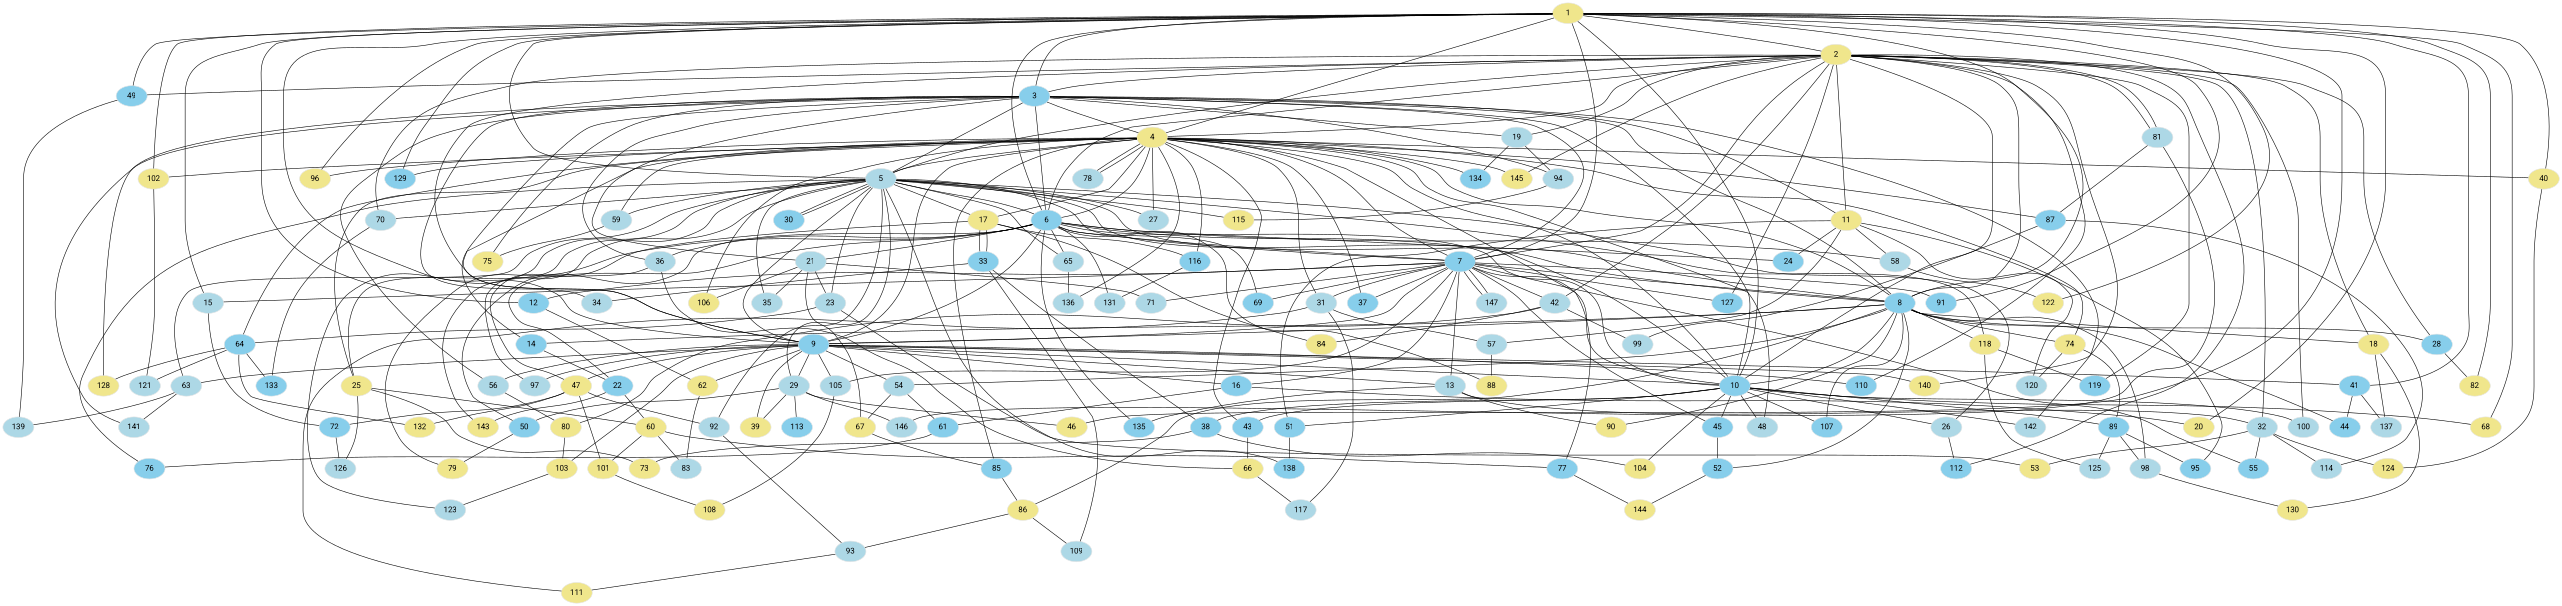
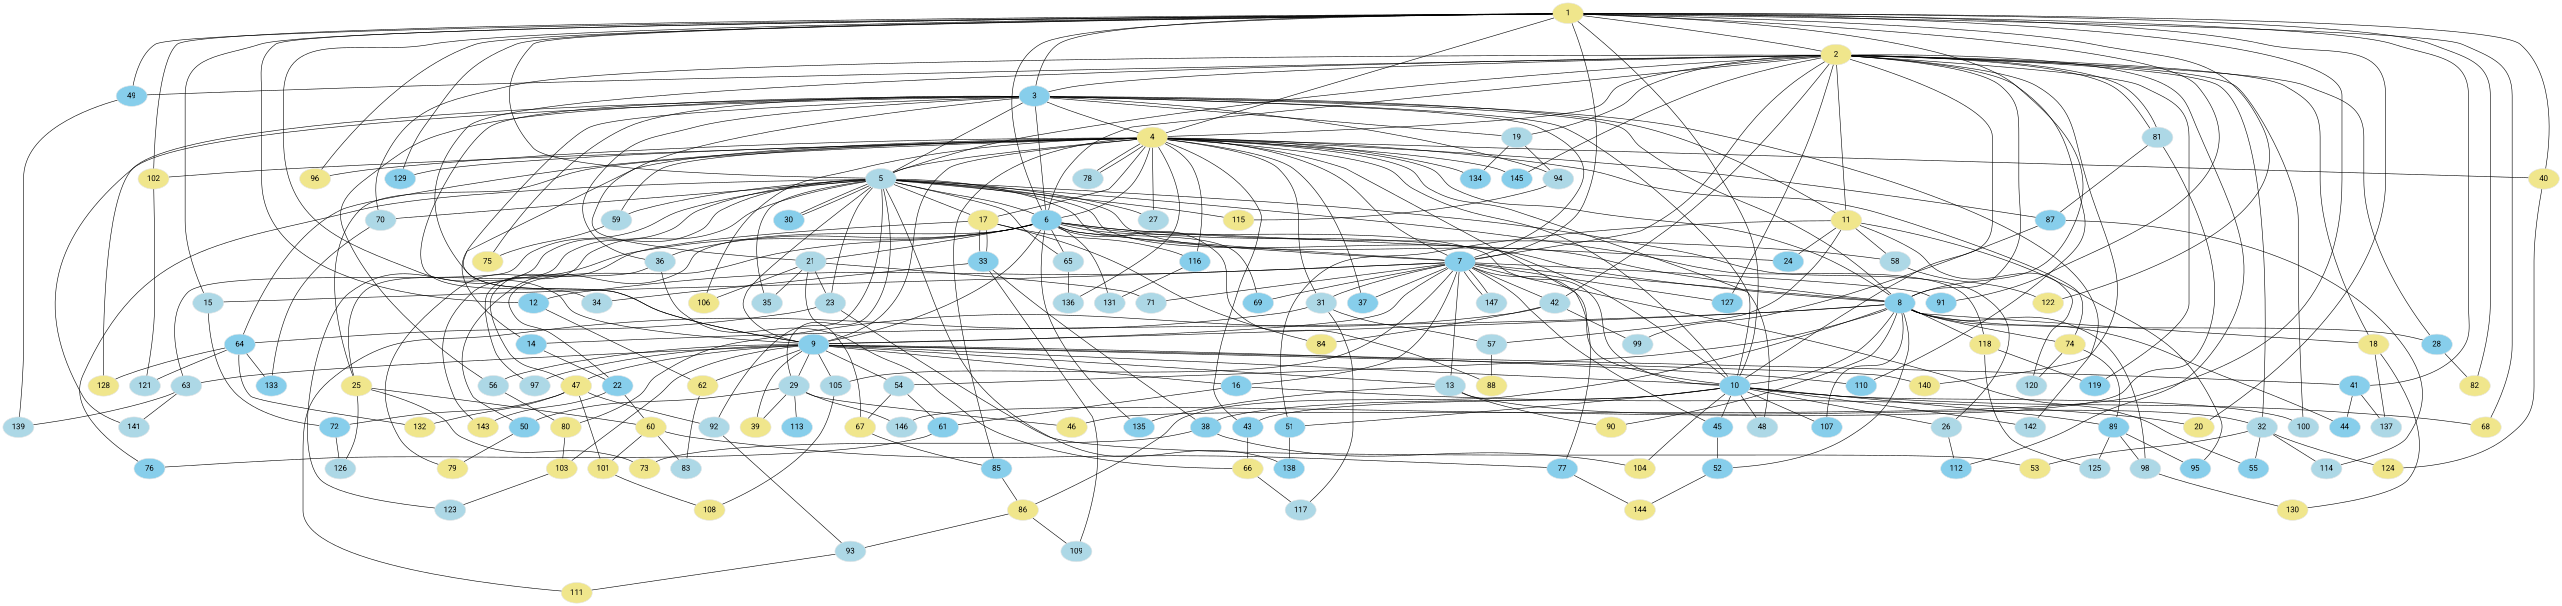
node "145": fillcolor khaki -> skyblue
